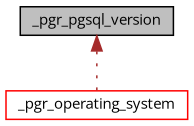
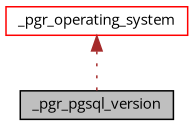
edge "_pgr_operating_system" -> "_pgr_pgsql_version": reversed
